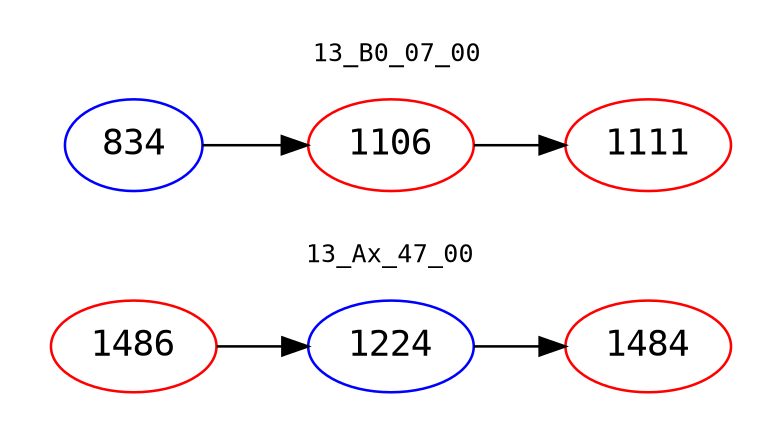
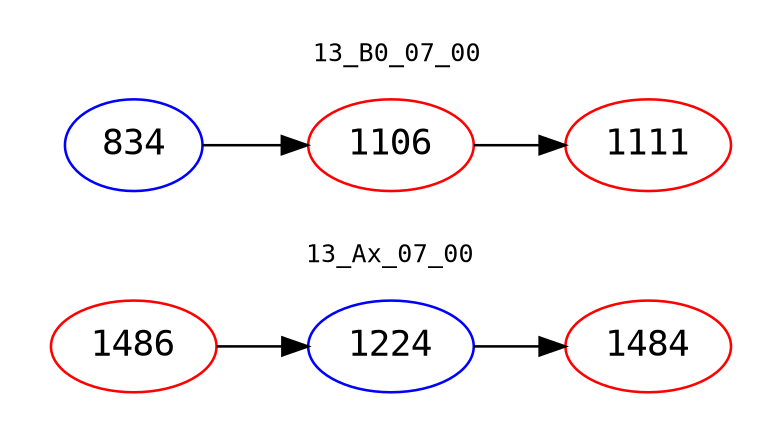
cluster "13_Ax_47_00": label "13_Ax_47_00" -> "13_Ax_07_00"
